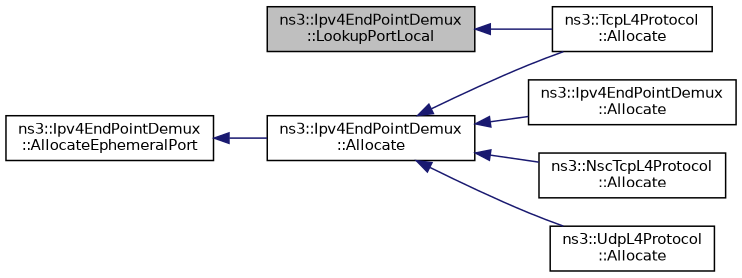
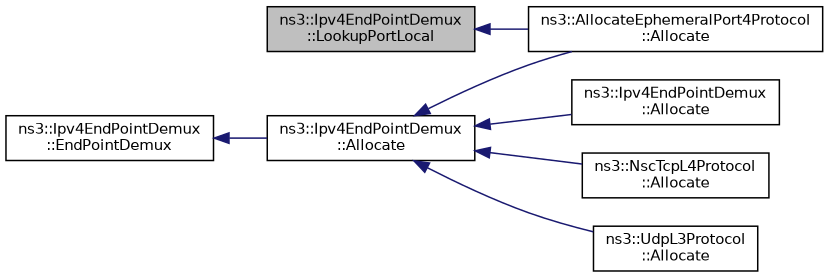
node "ns3::TcpL4Protocol ::Allocate": label "ns3::TcpL4Protocol ::Allocate" -> "ns3::AllocateEphemeralPort4Protocol ::Allocate"
node "ns3::Ipv4EndPointDemux ::AllocateEphemeralPort": label "ns3::Ipv4EndPointDemux ::AllocateEphemeralPort" -> "ns3::Ipv4EndPointDemux ::EndPointDemux"
node "ns3::UdpL4Protocol ::Allocate": label "ns3::UdpL4Protocol ::Allocate" -> "ns3::UdpL3Protocol ::Allocate"
